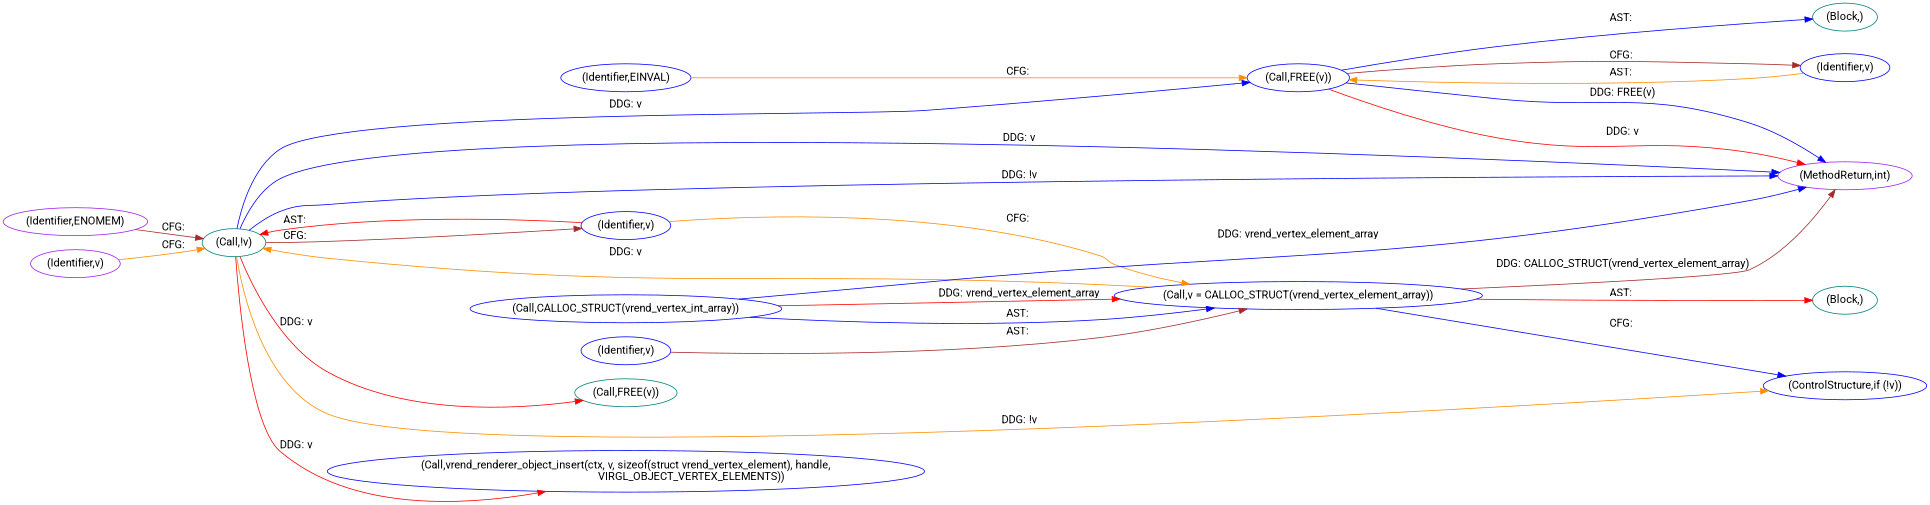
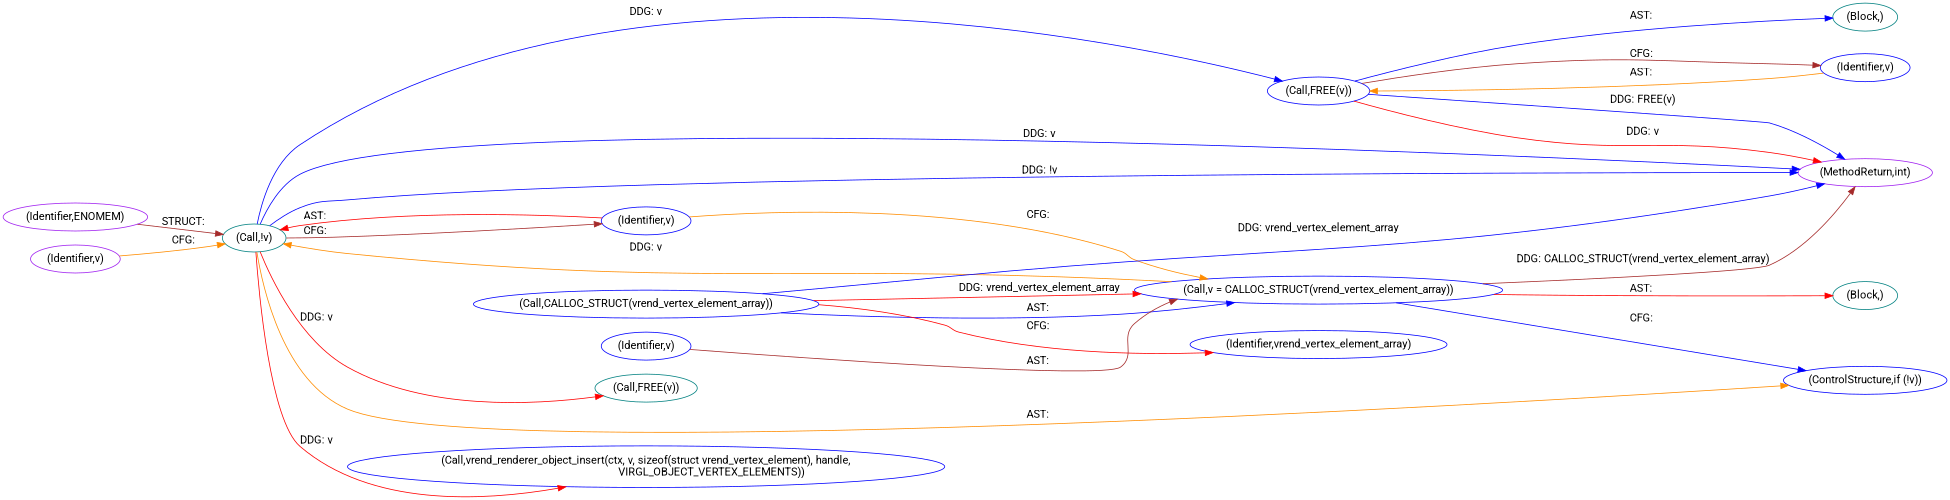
node "(Identifier,EINVAL)": removed
edge "(Identifier,ENOMEM)" -> "(Call,!v)": label "CFG: " -> "STRUCT: "
node "(Call,CALLOC_STRUCT(vrend_vertex_int_array))": label "(Call,CALLOC_STRUCT(vrend_vertex_int_array))" -> "(Call,CALLOC_STRUCT(vrend_vertex_element_array))"
node "(Identifier,vrend_vertex_element_array)": added
edge "(Call,!v)" -> "(ControlStructure,if (!v))": label "DDG: !v" -> "AST: "
